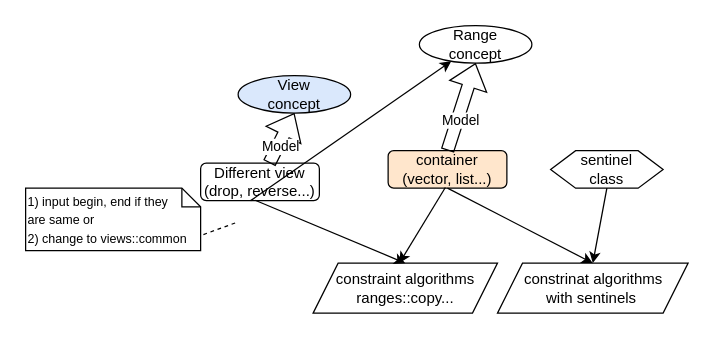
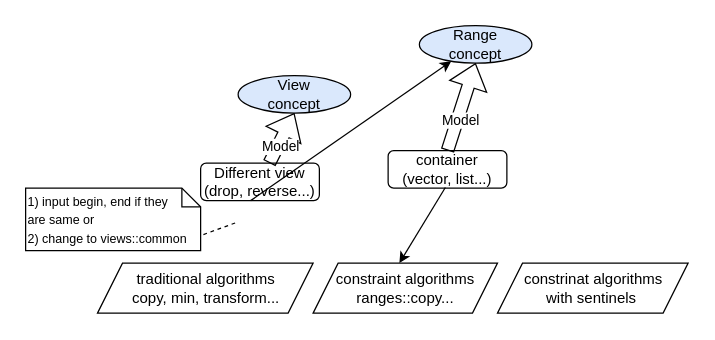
node "Range concept": fillcolor #ffffff -> #dae8fc
node "container (vector, list...)": fillcolor #ffe6cc -> #ffffff
node "sentinel class": removed
edge "sentinel class" -> "constrinat algorithms with sentinels": removed
edge "container (vector, list...)" -> "constrinat algorithms with sentinels": removed
edge "Different view (drop, reverse...)" -> "constraint algorithms ranges::copy...": removed
node "traditional algorithms copy, min, transform...": added
